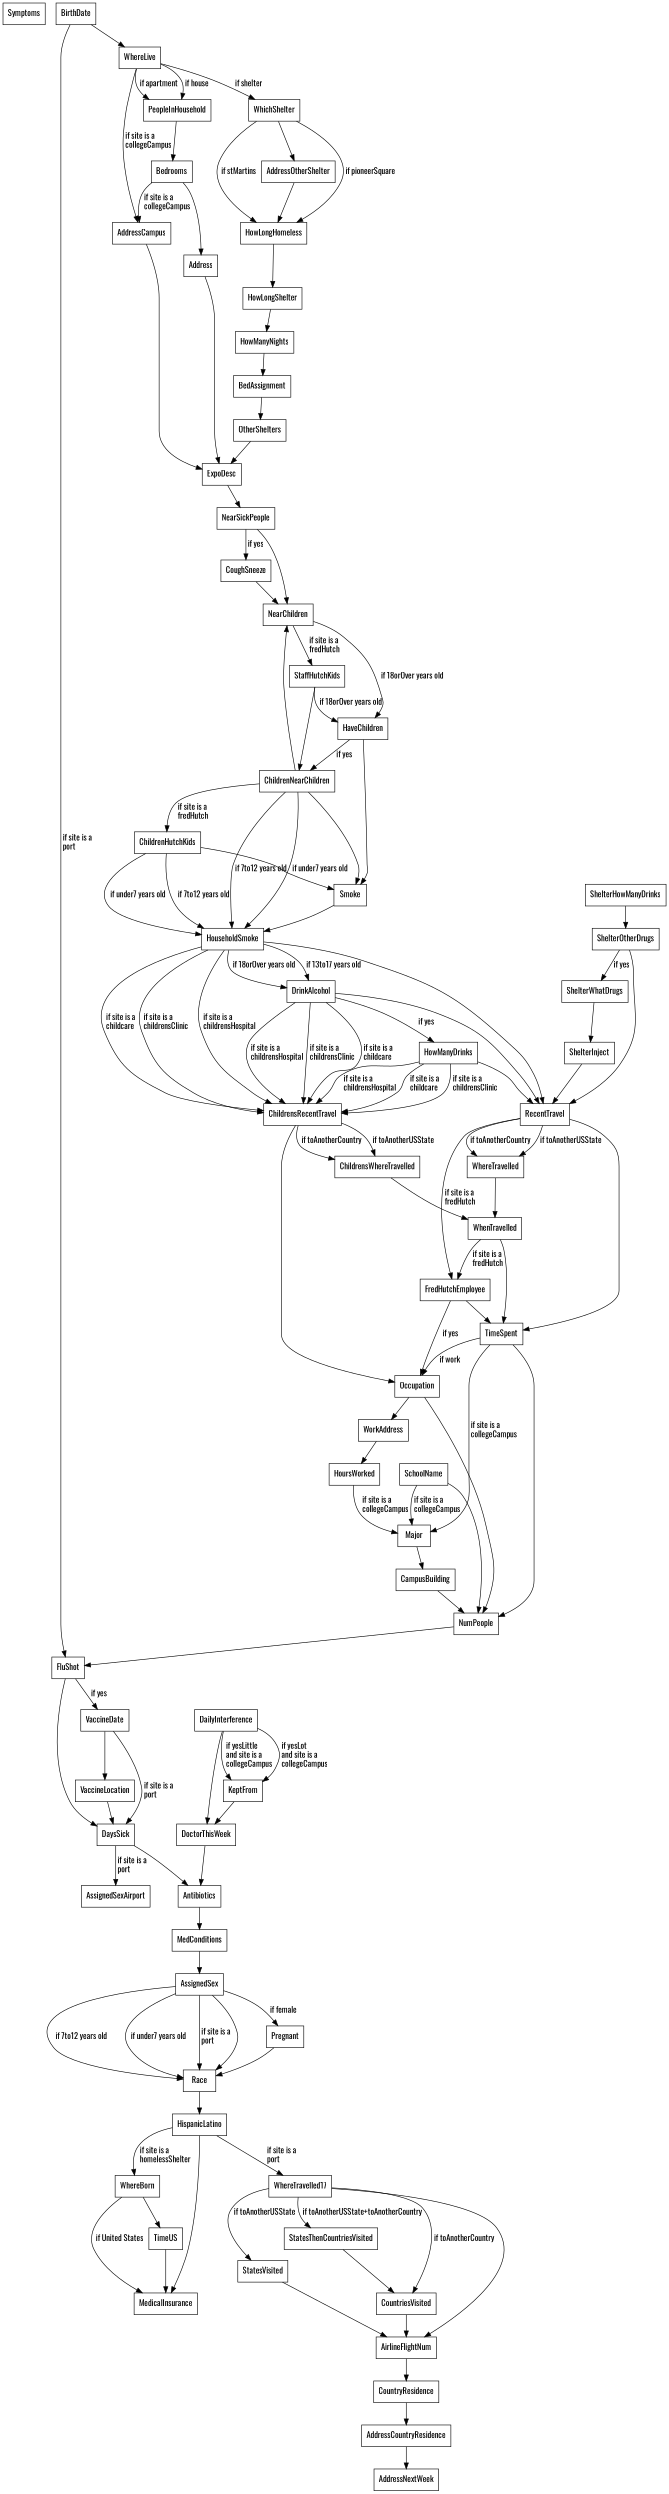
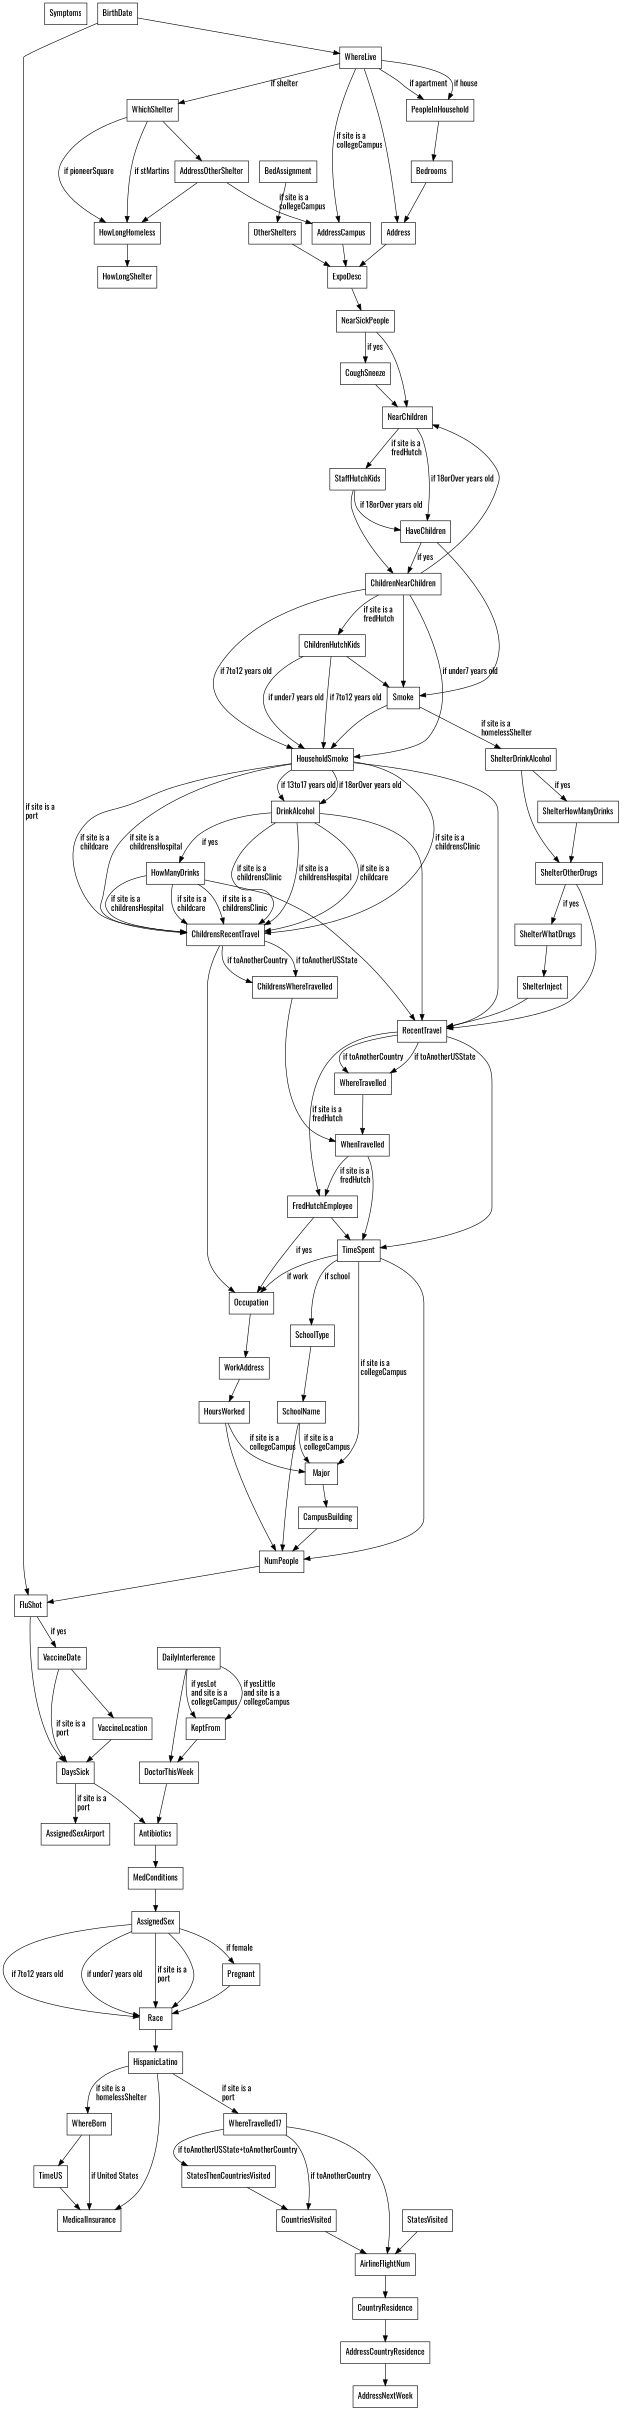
edge "WhereLive" -> "Address": added
edge "Bedrooms" -> "AddressCampus": now "AddressOtherShelter" -> "AddressCampus"
node "HowManyNights": removed
node "ShelterDrinkAlcohol": added
node "SchoolType": added
edge "Occupation" -> "NumPeople": now "HoursWorked" -> "NumPeople"
edge "WhereTravelled17" -> "StatesVisited": removed, label "if toAnotherUSState"
